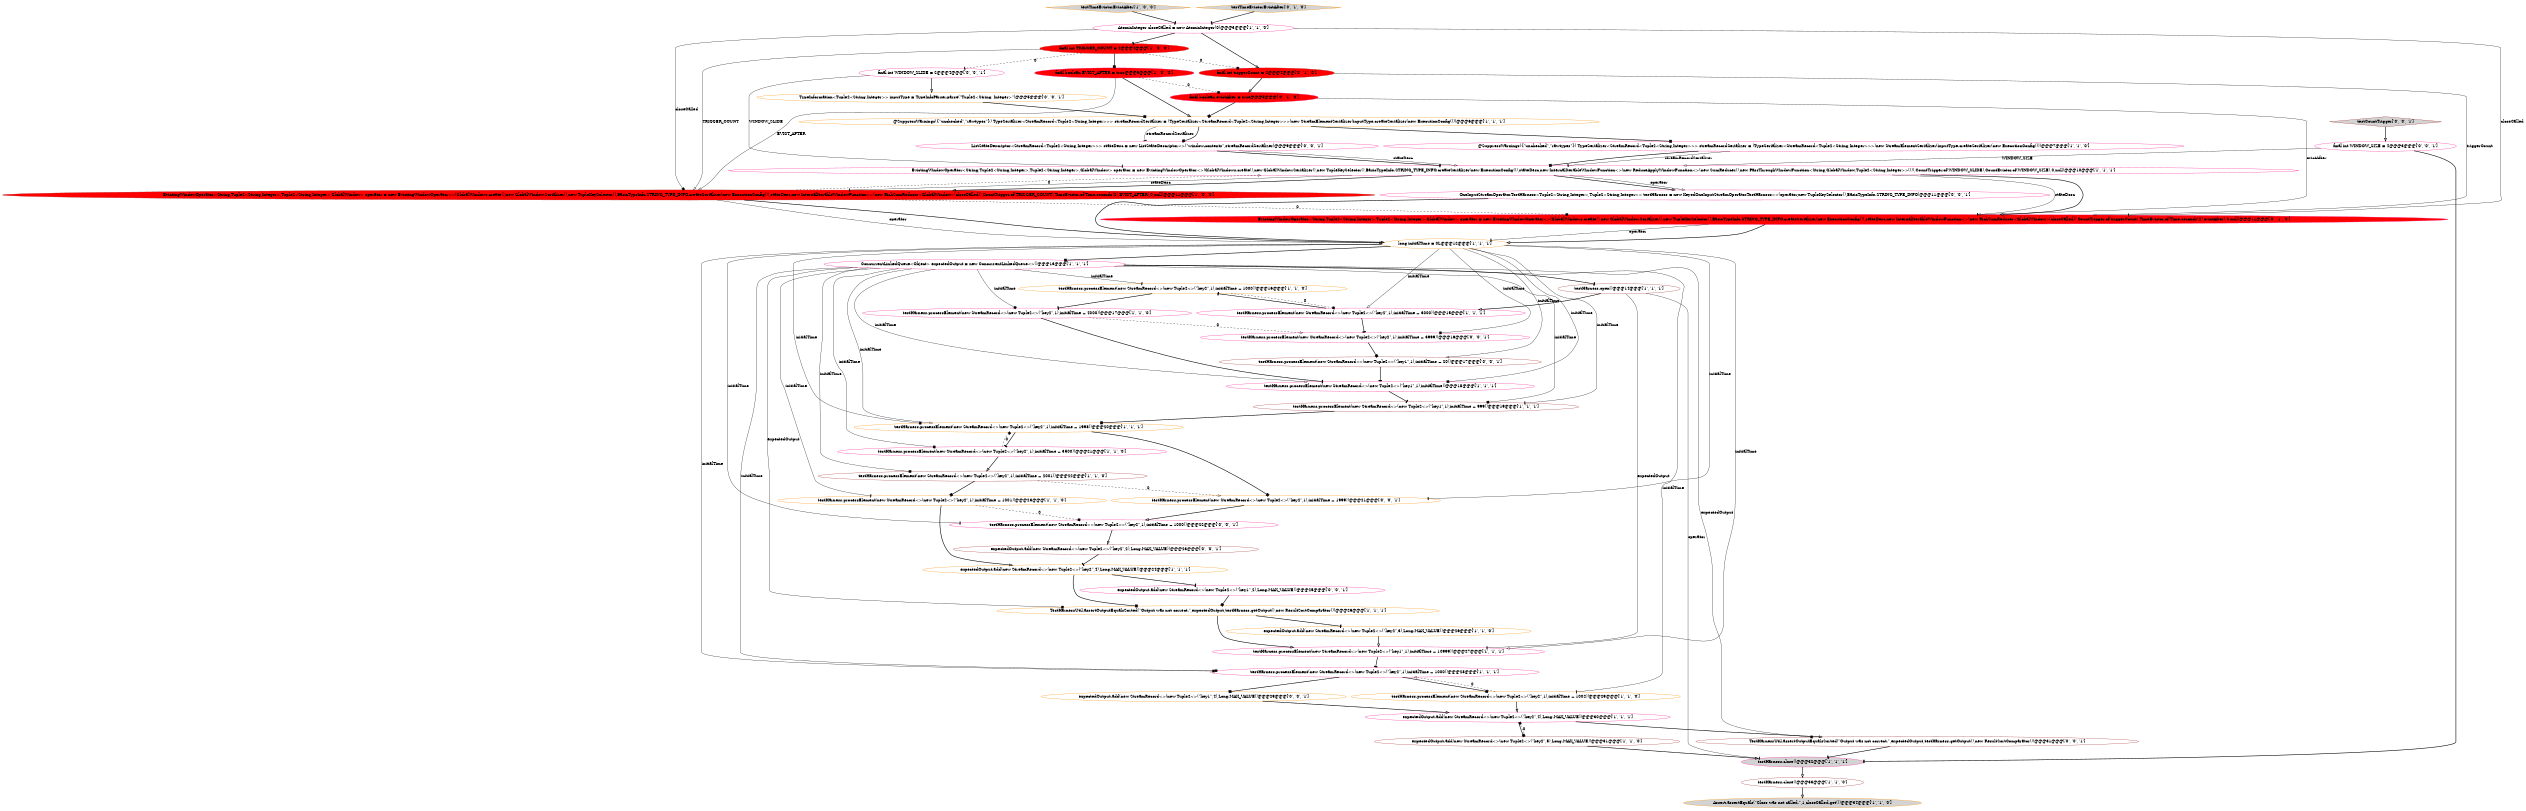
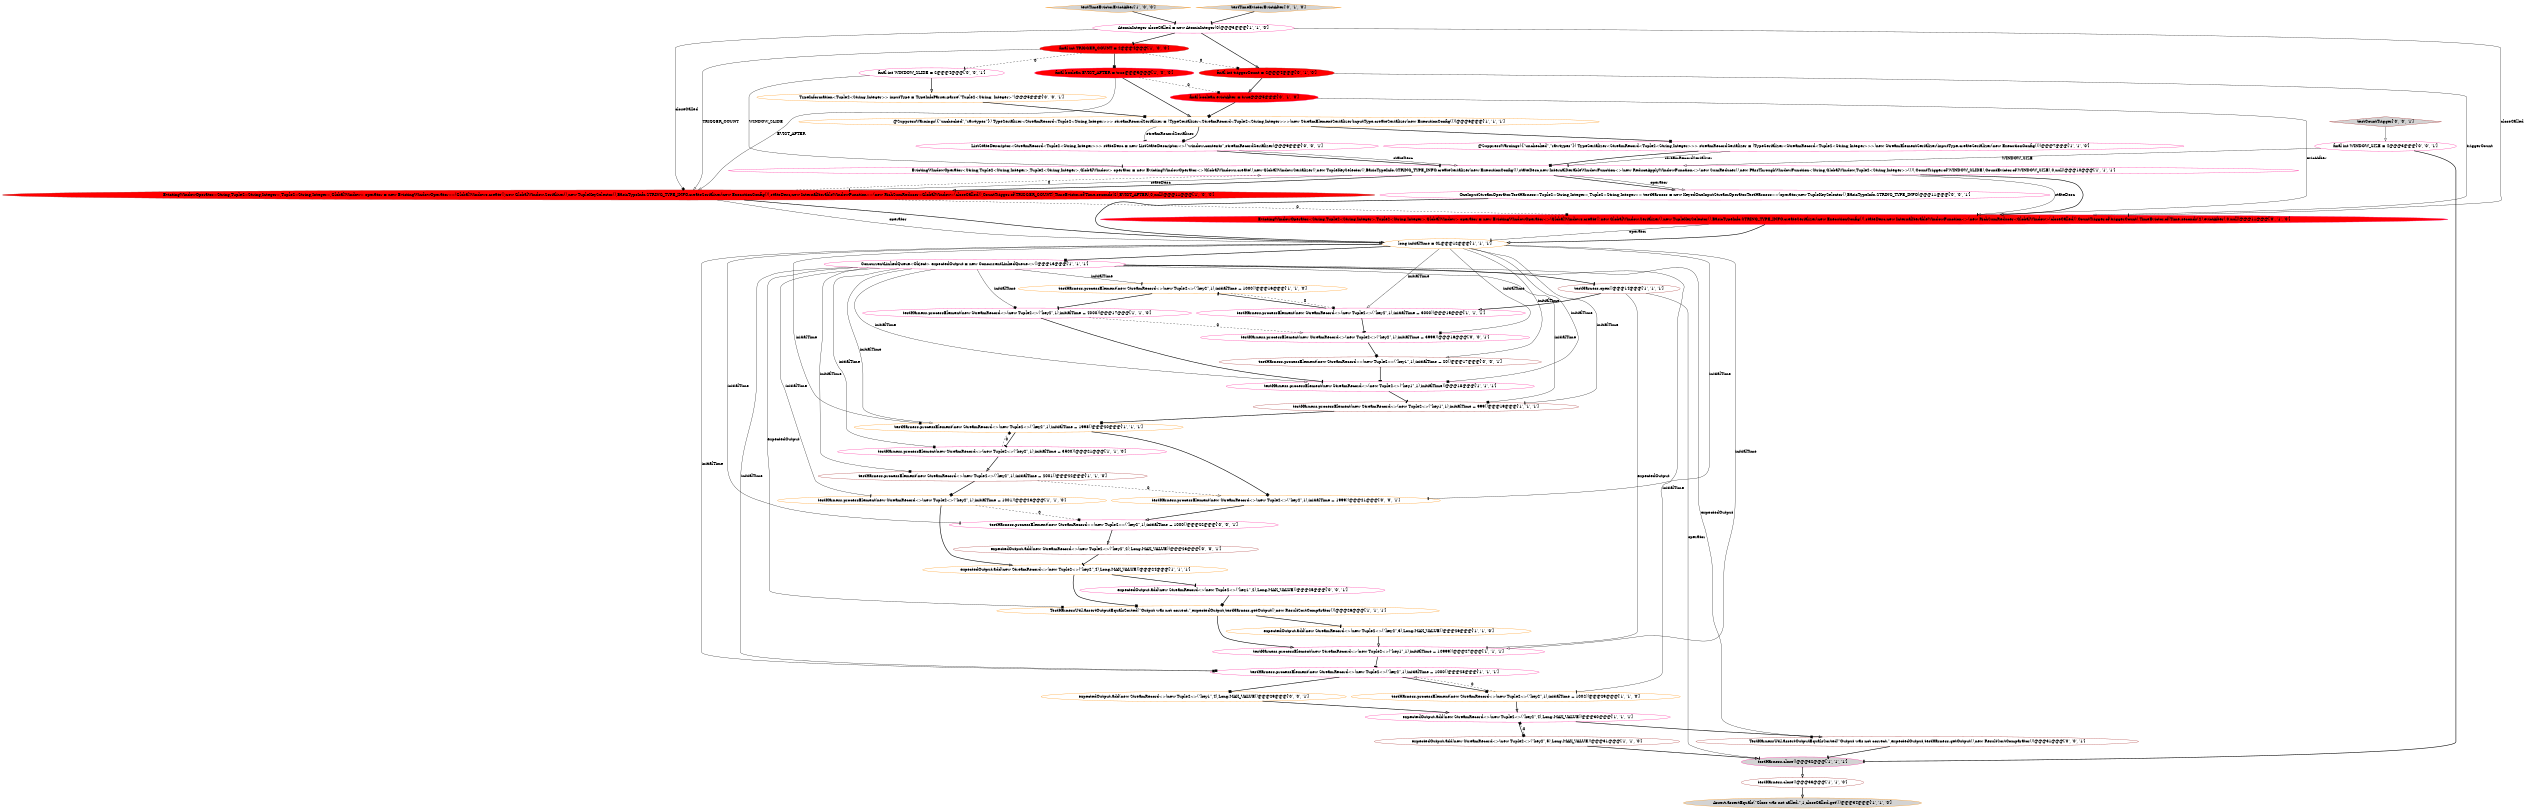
edge "testCountTrigger['0', '0', '1']" -> "final int WINDOW_SIZE = 4@@@3@@@['0', '0', '1']": style bold -> solid
